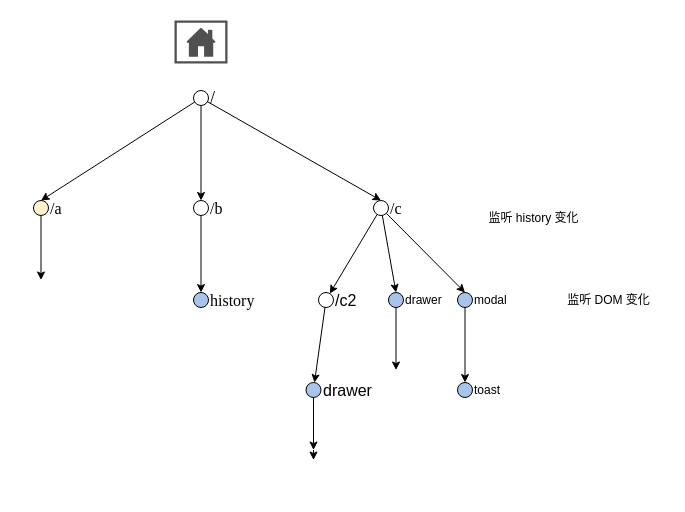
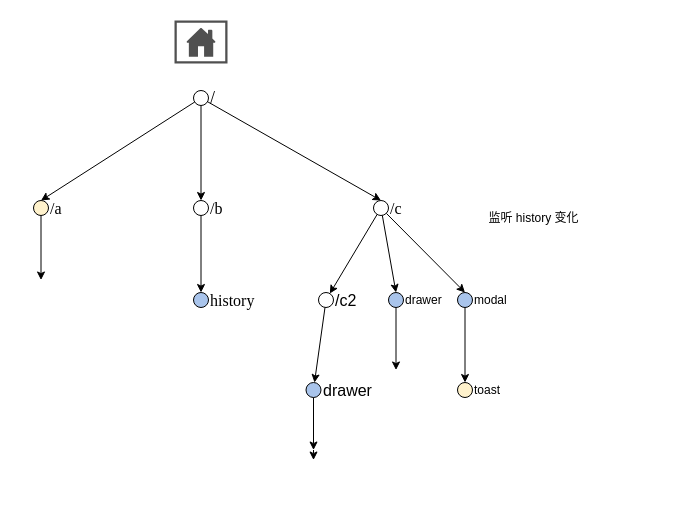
node "监听 DOM 变化": removed
node "toast": fillcolor #a9c4eb -> #fff2cc
